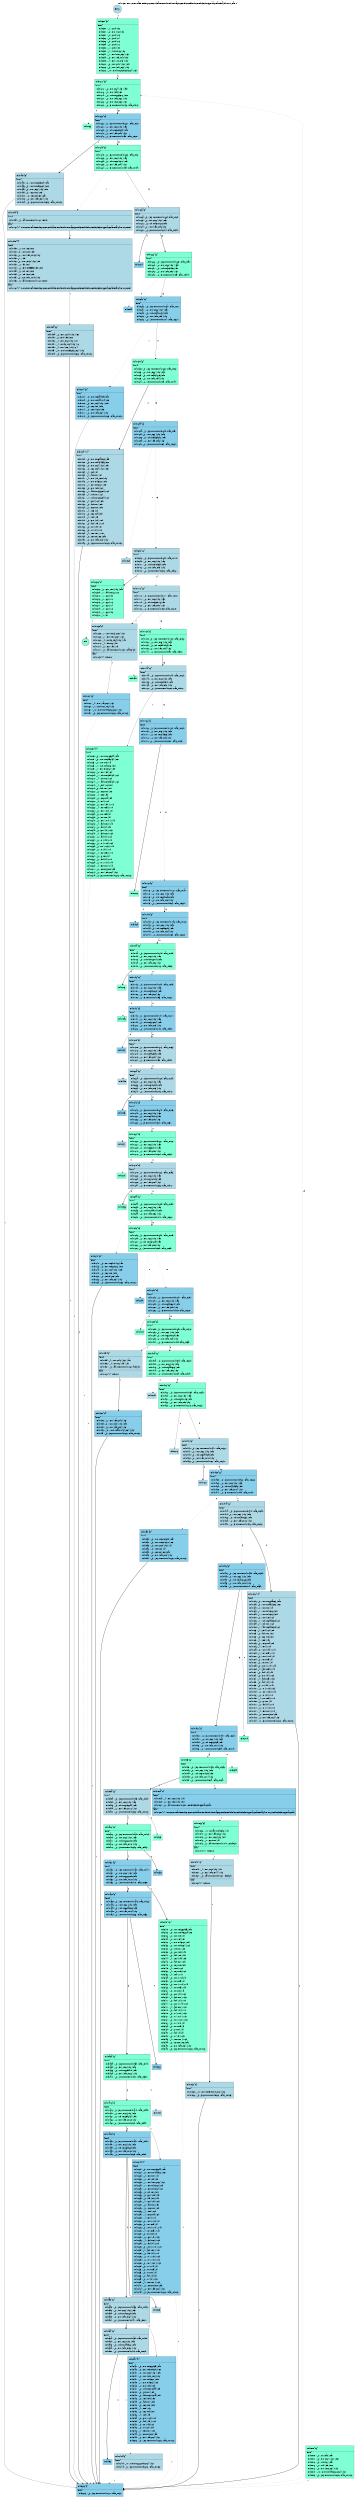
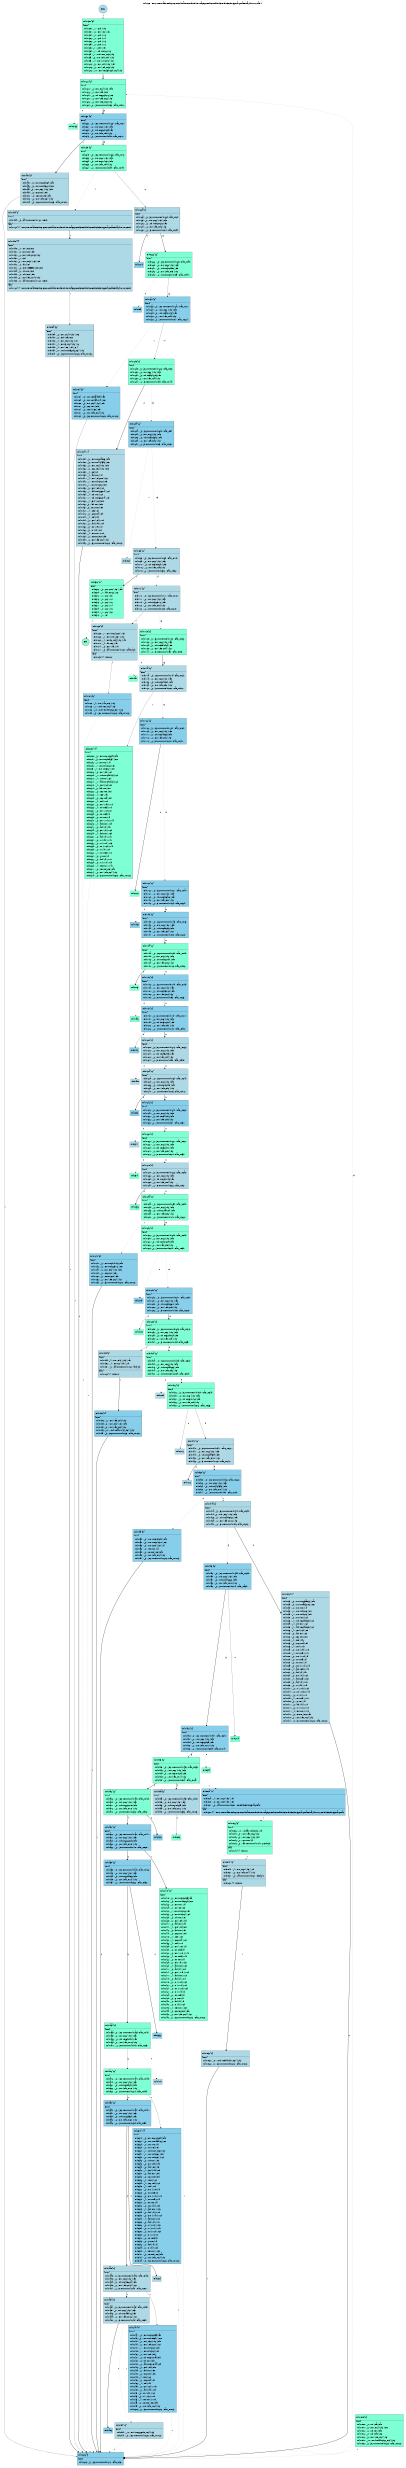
edge "0x4019ea [28]" -> "0x401a06 [28]": now "0x4019ce [28]" -> "0x401a06 [28]"
